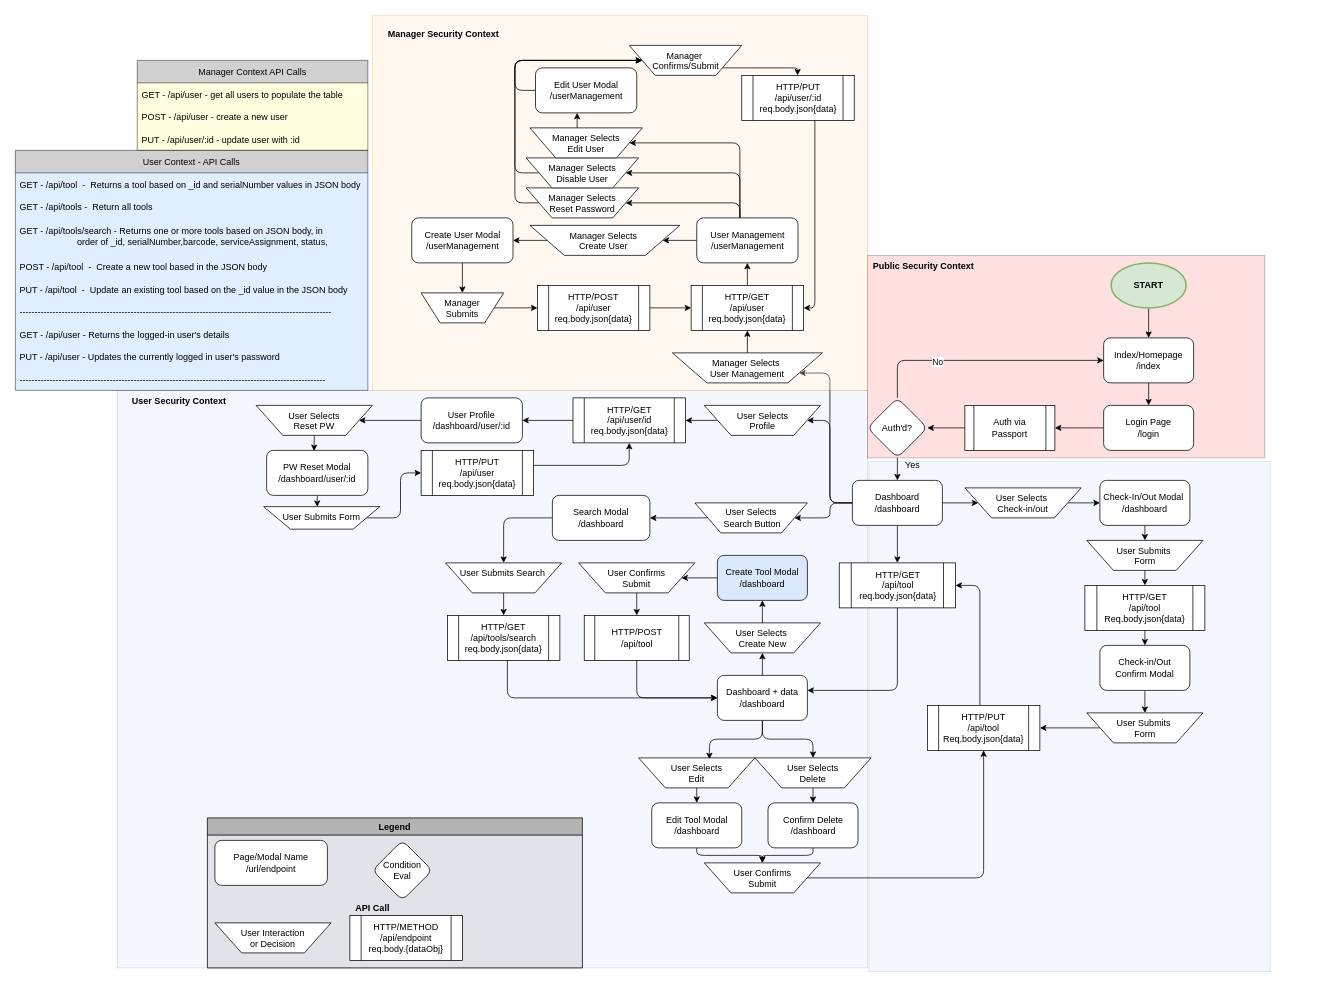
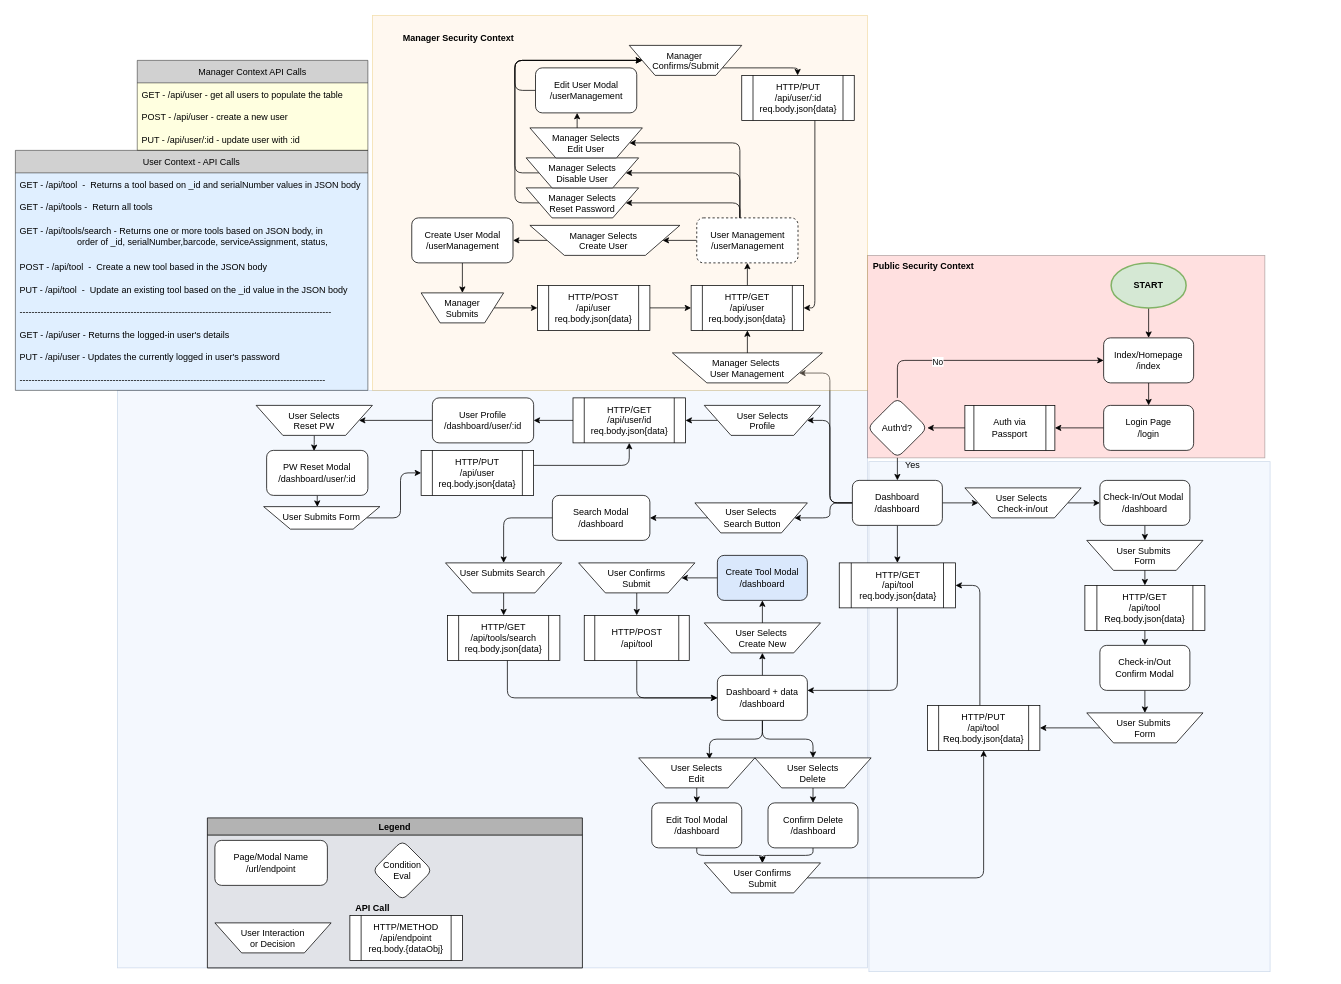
node "Manager Security Context": moved (444, 34) -> (459, 38)
node "User Management /userManagement": style solid -> dashed
node "User Security Context": removed
node "User Profile /dashboard/user/:id": moved (472, 420) -> (483, 420)
